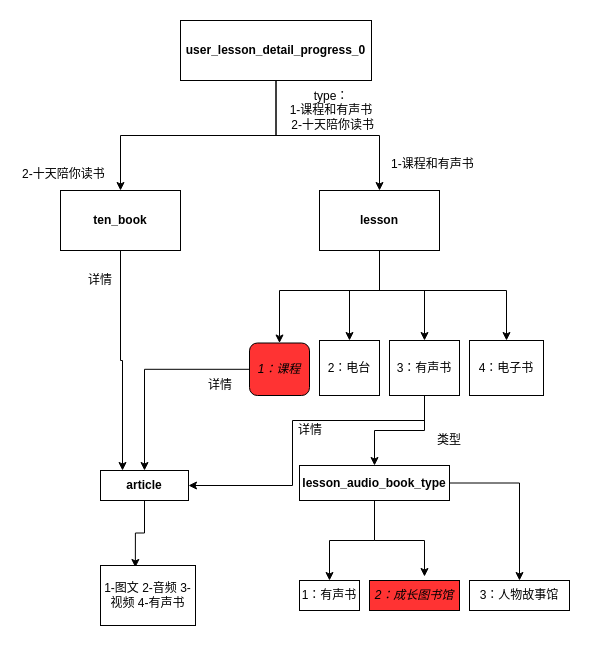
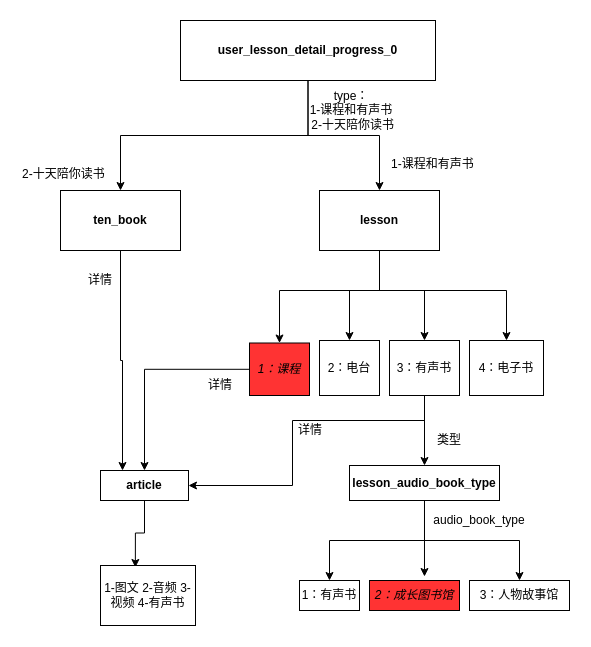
node "user_lesson_detail_progress_0": size 191x60 -> 255x60
node "type： 1-课程和有声书 2-十天陪你读书": moved (332, 111) -> (352, 111)
node "1：课程": shape rounded rectangle -> rectangle
node "lesson_audio_book_type": moved (375, 483) -> (425, 483)
node "audio_book_type": added
